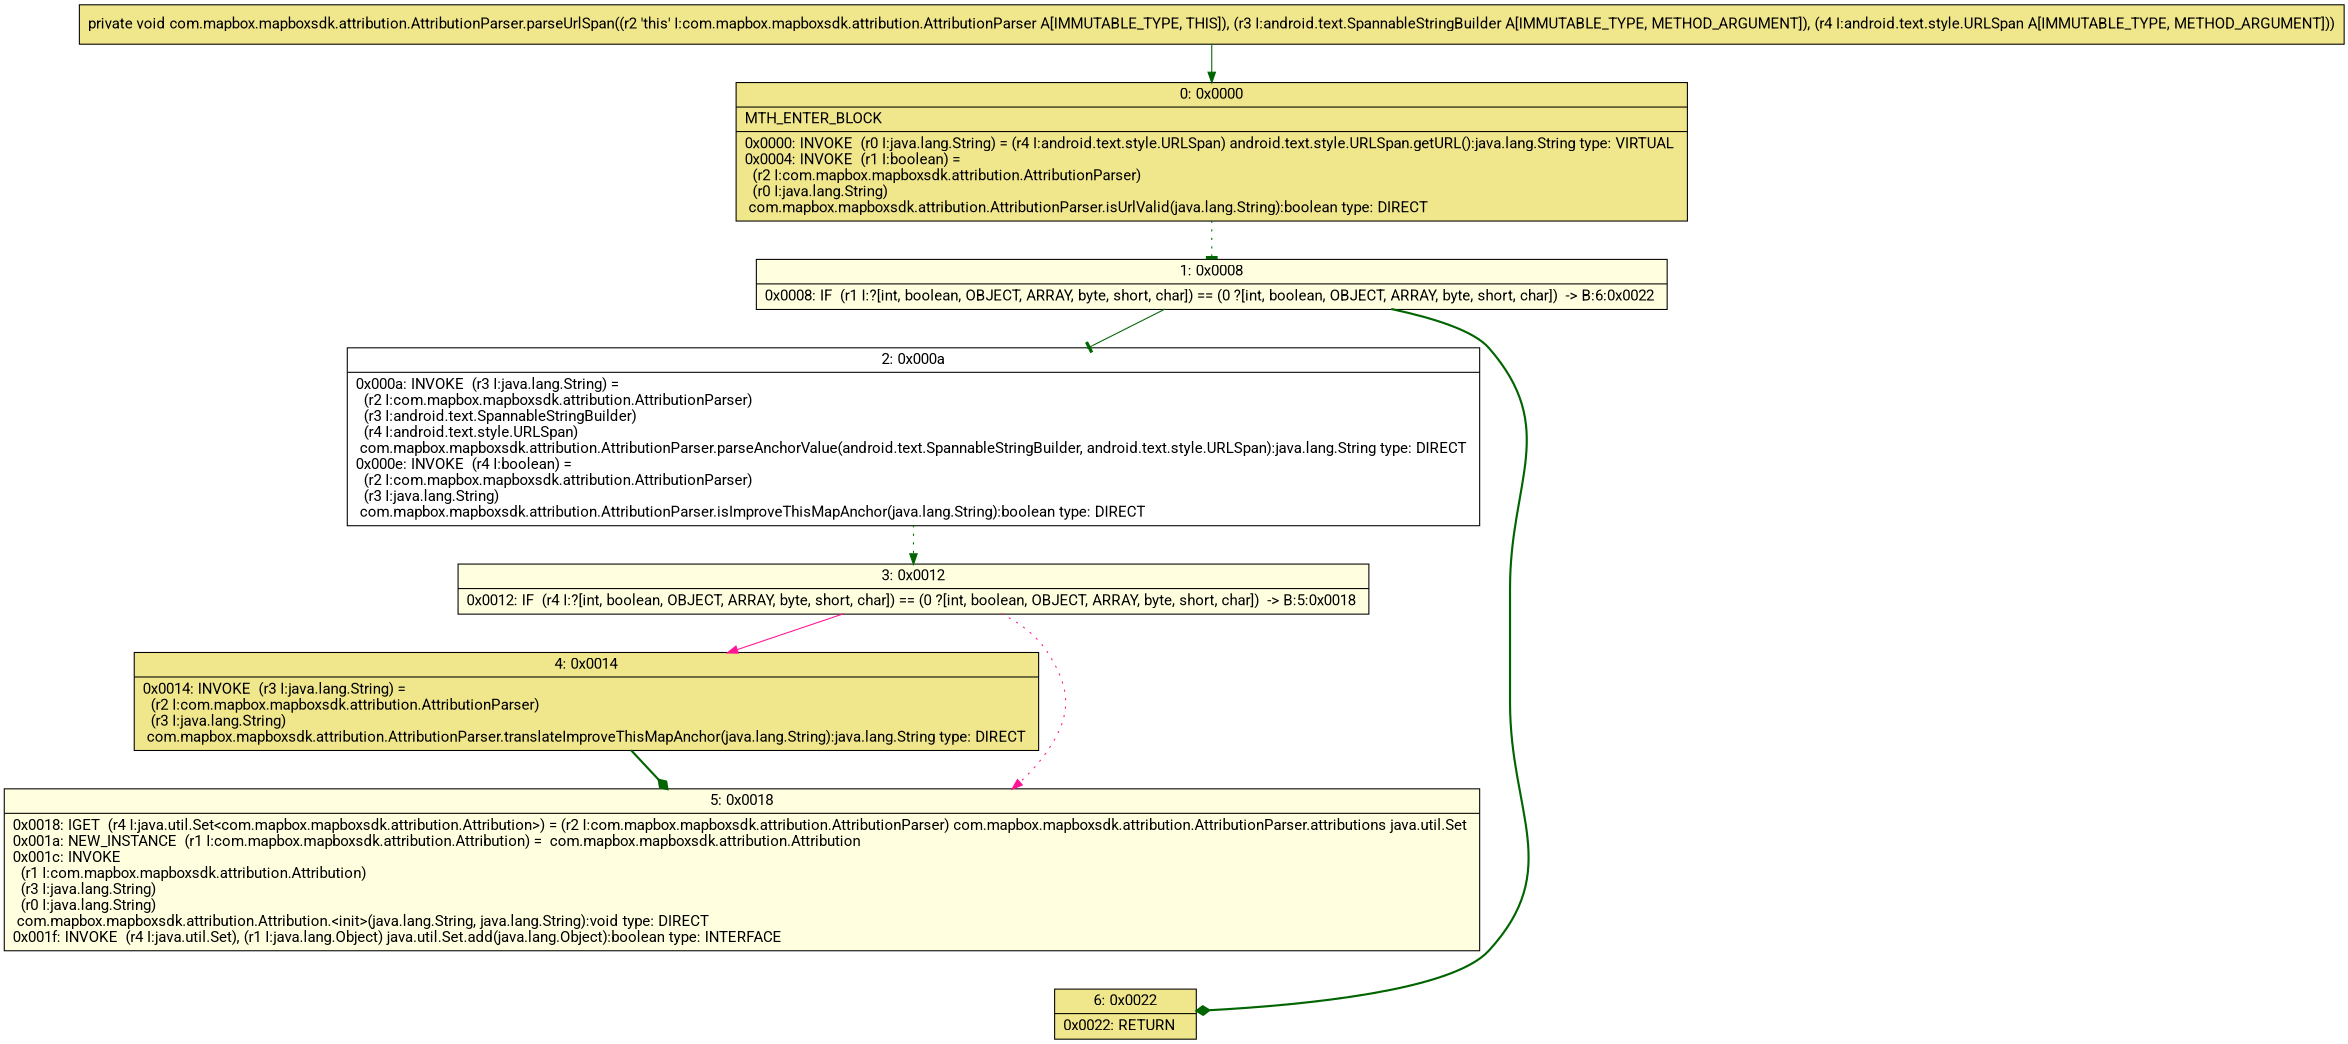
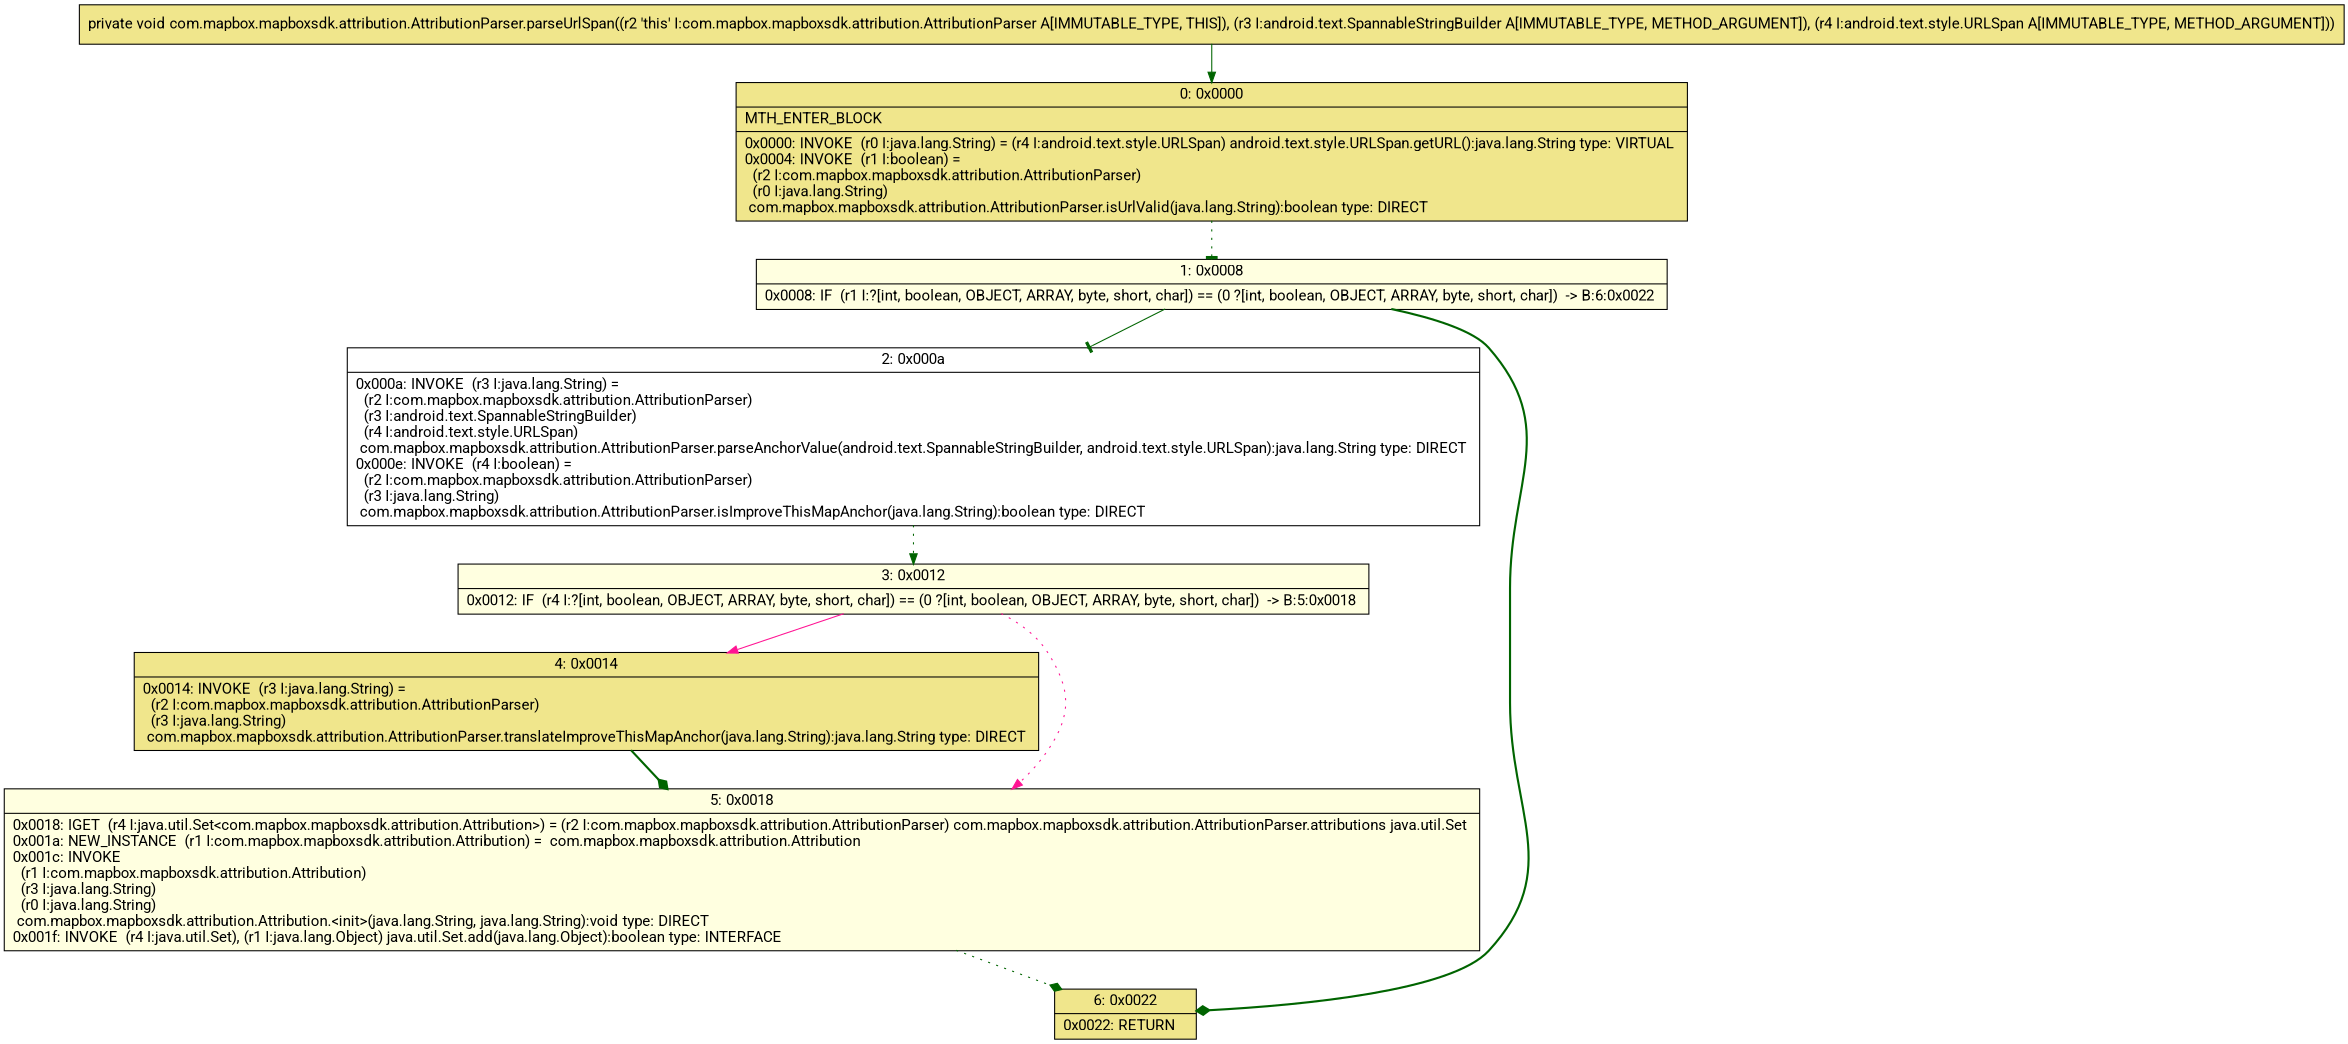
edge "5: 0x0018" -> "6: 0x0022": added
